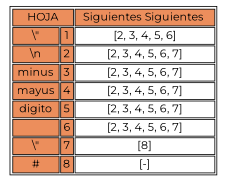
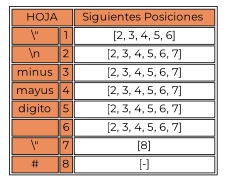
node "HOJA": text "Siguientes Siguientes" -> "Siguientes Posiciones"
